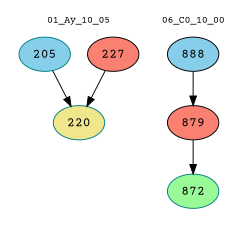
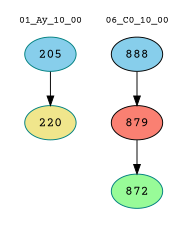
cluster "01_Ay_10_05": label "01_Ay_10_05" -> "01_Ay_10_00"
node "227": removed
